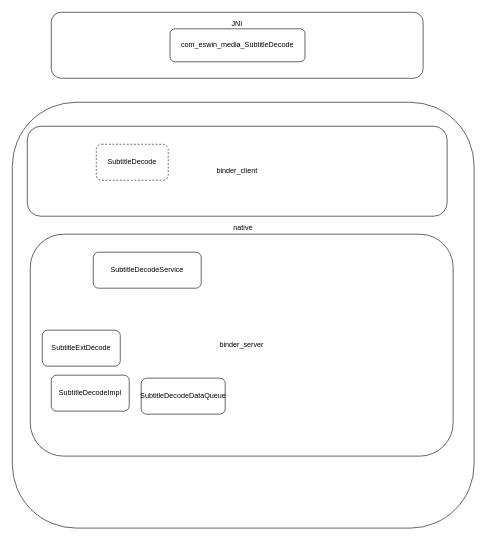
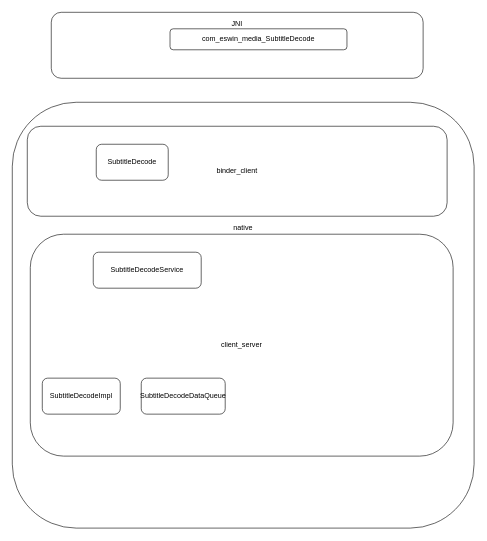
node "com_eswin_media_SubtitleDecode": size 135x33 -> 177x21
node "SubtitleDecode": style dashed -> solid
node "binder_server": label "binder_server" -> "client_server"
node "SubtitleExtDecode": removed
node "SubtitleDecodeImpl": moved (90, 393) -> (81, 396)
